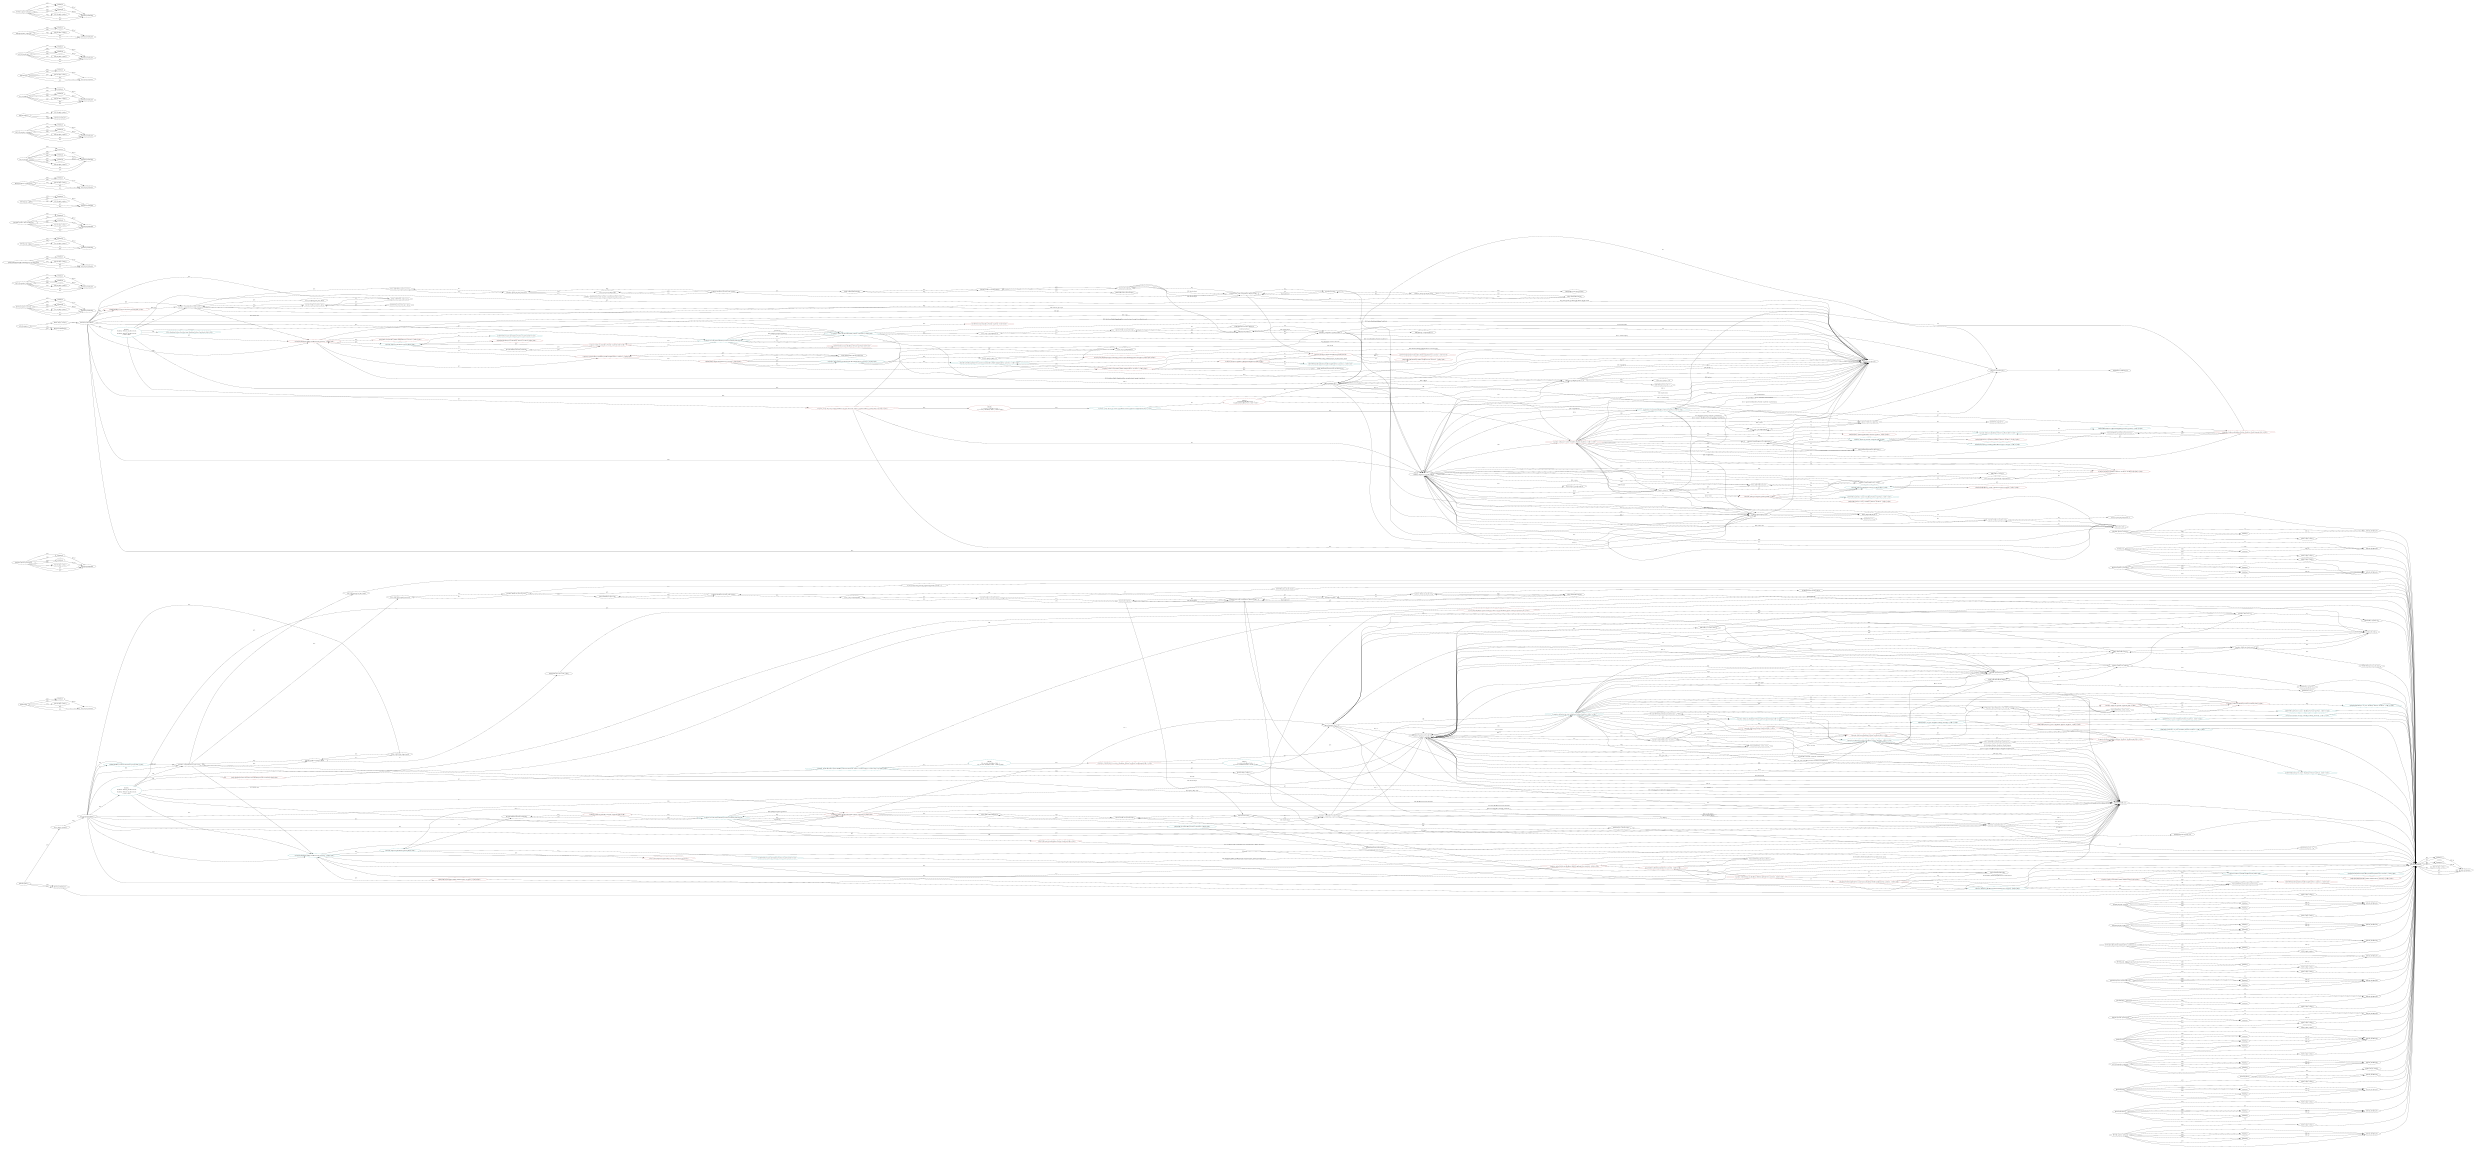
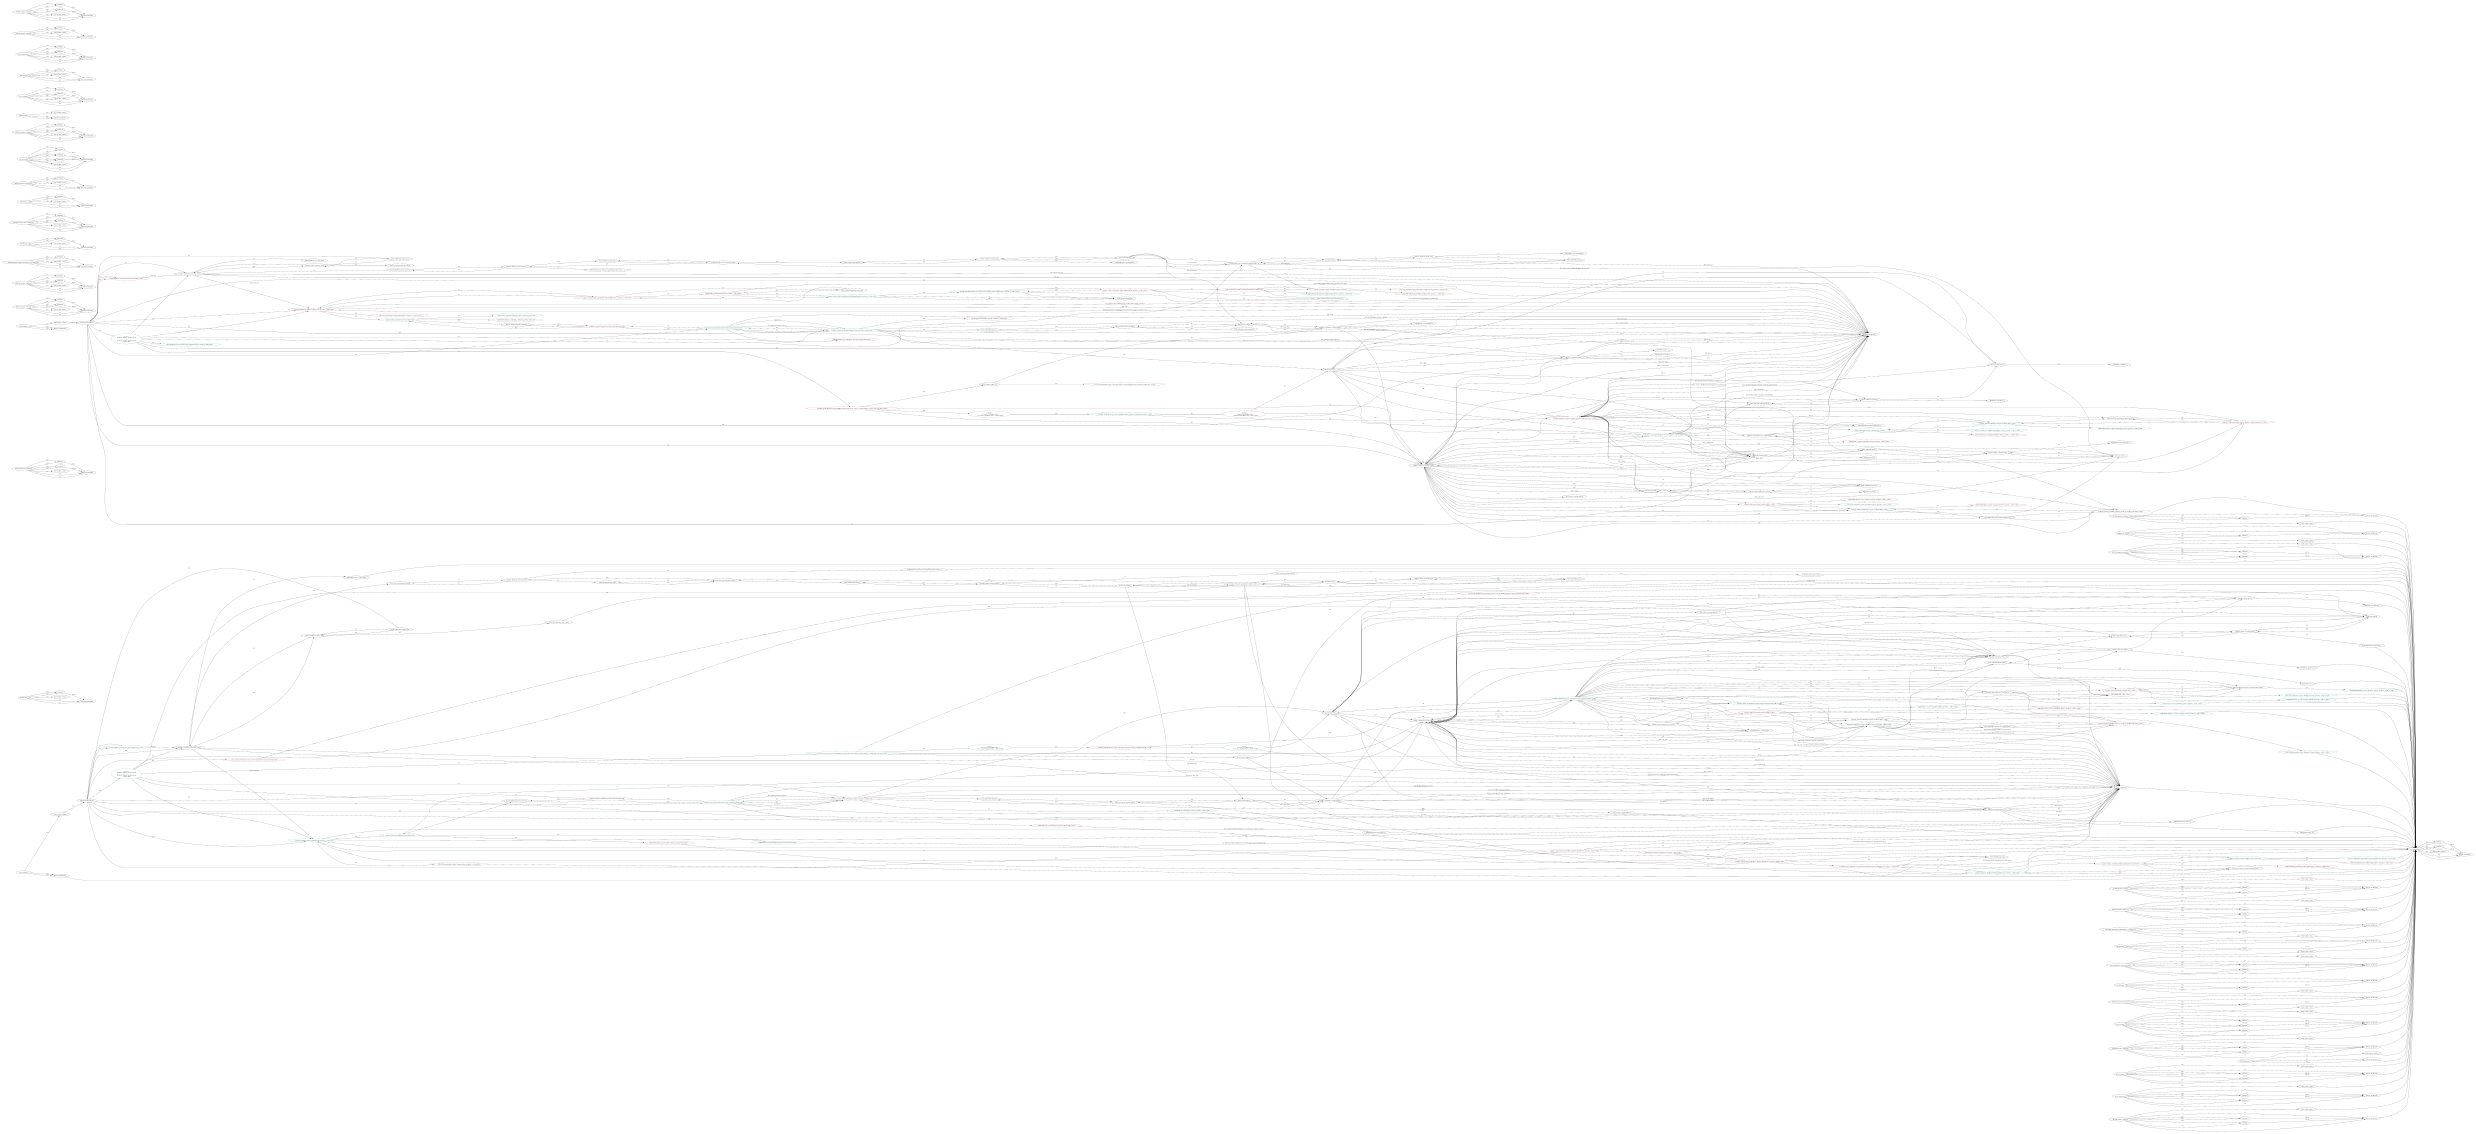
edge "(state,it->state())" -> "(FIELD_IDENTIFIER,state,state)": now "(state,it->state())" -> "(<operator>.indirectFieldAccess,it->state)"
